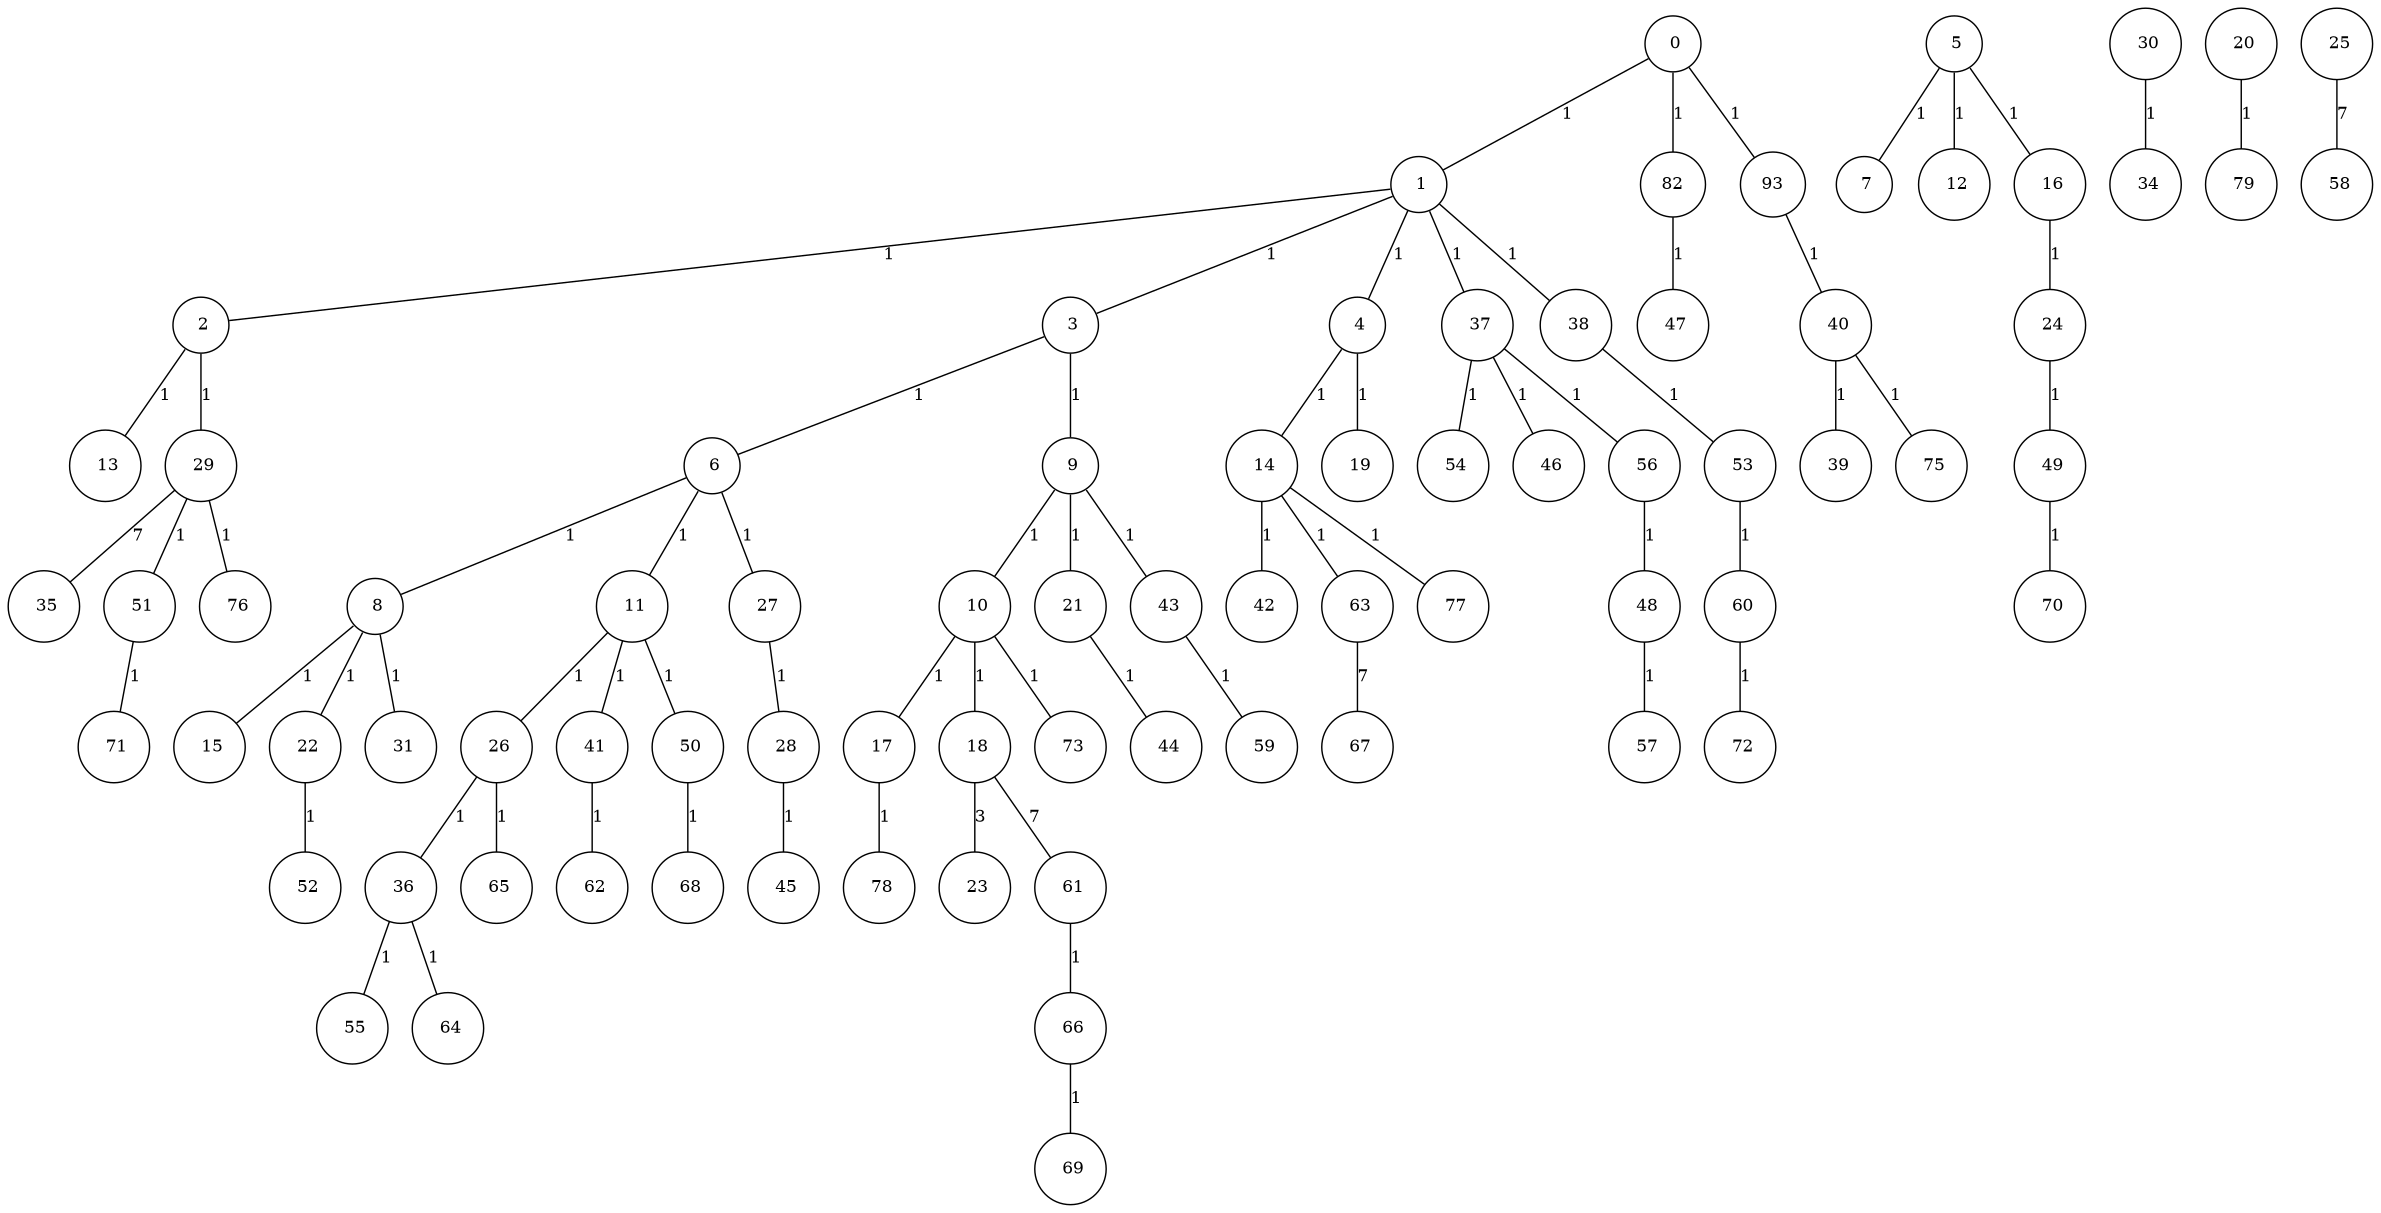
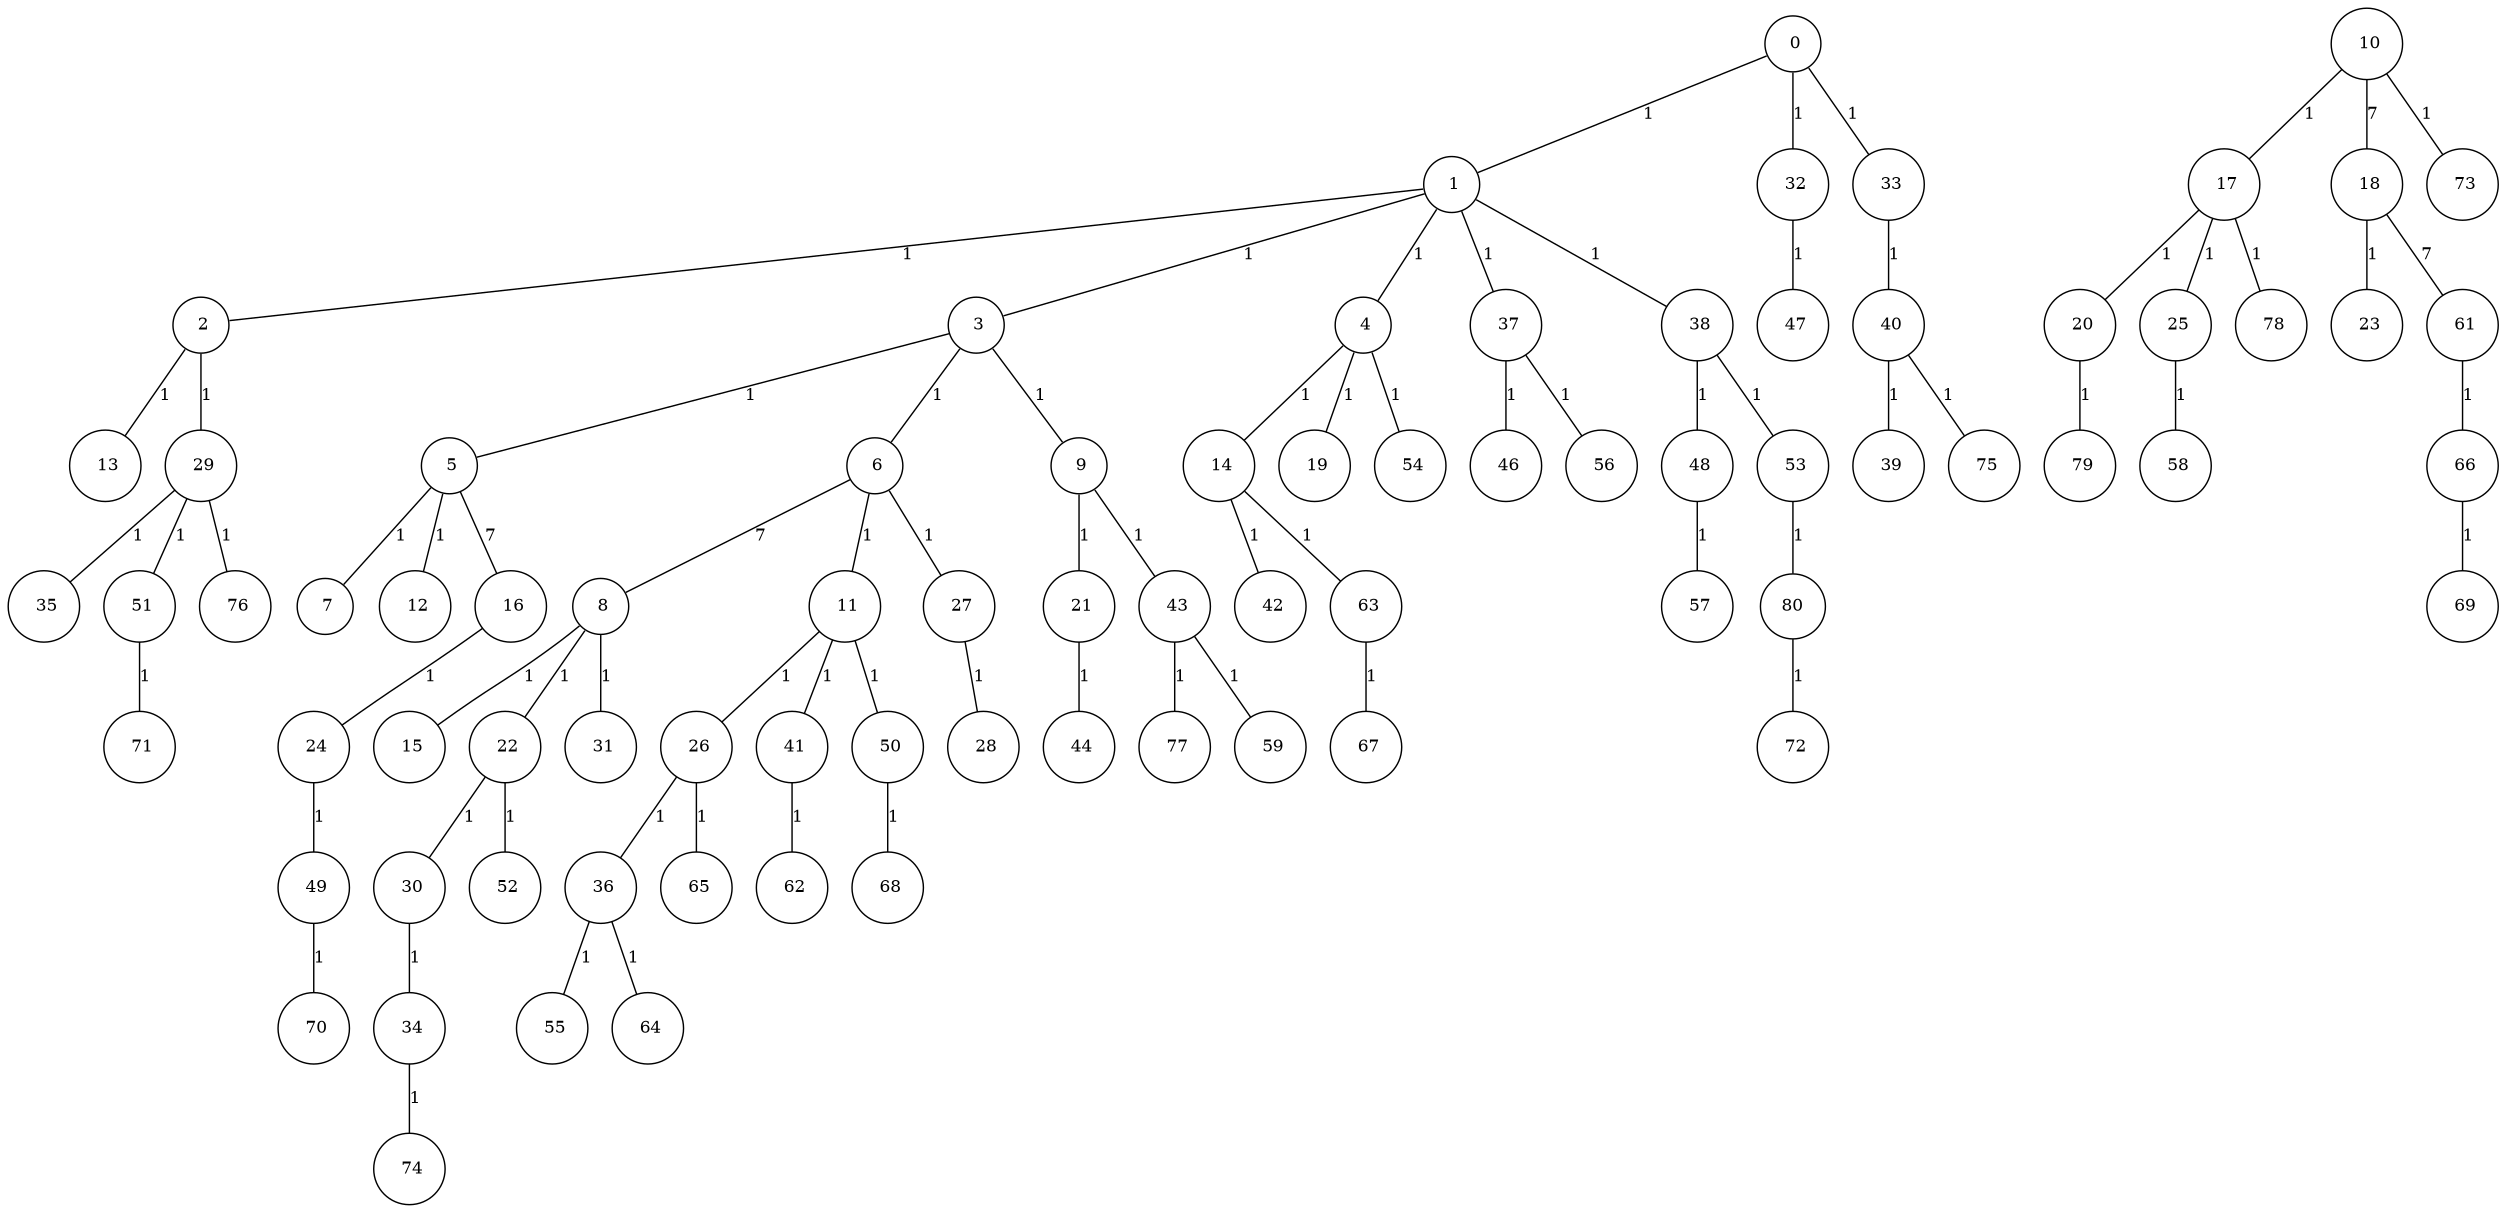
edge "5" -- "16": label "1" -> "7"
edge "25" -- "58": label "7" -> "1"
node "82": label "82" -> "32"
node "93": label "93" -> "33"
edge "17" -- "20": added, label "1"
edge "17" -- "25": added, label "1"
edge "3" -- "5": added, label "1"
edge "37" -- "54": now "4" -- "54"
edge "9" -- "10": removed, label "1"
edge "29" -- "35": label "7" -> "1"
edge "6" -- "8": label "1" -> "7"
edge "14" -- "77": now "43" -- "77"
edge "56" -- "48": now "38" -- "48"
node "60": label "60" -> "80"
edge "10" -- "18": label "1" -> "7"
edge "63" -- "67": label "7" -> "1"
edge "22" -- "30": added, label "1"
edge "18" -- "23": label "3" -> "1"
node "45": removed
node "74": added
